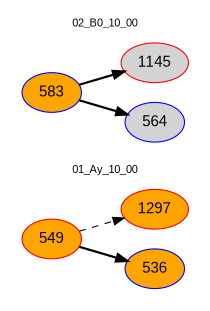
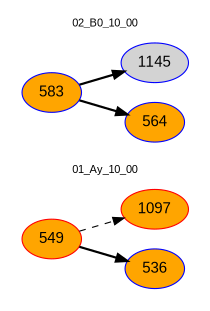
node "1145": color red -> blue
node "564": fillcolor lightgrey -> orange
node "1297": label "1297" -> "1097"
